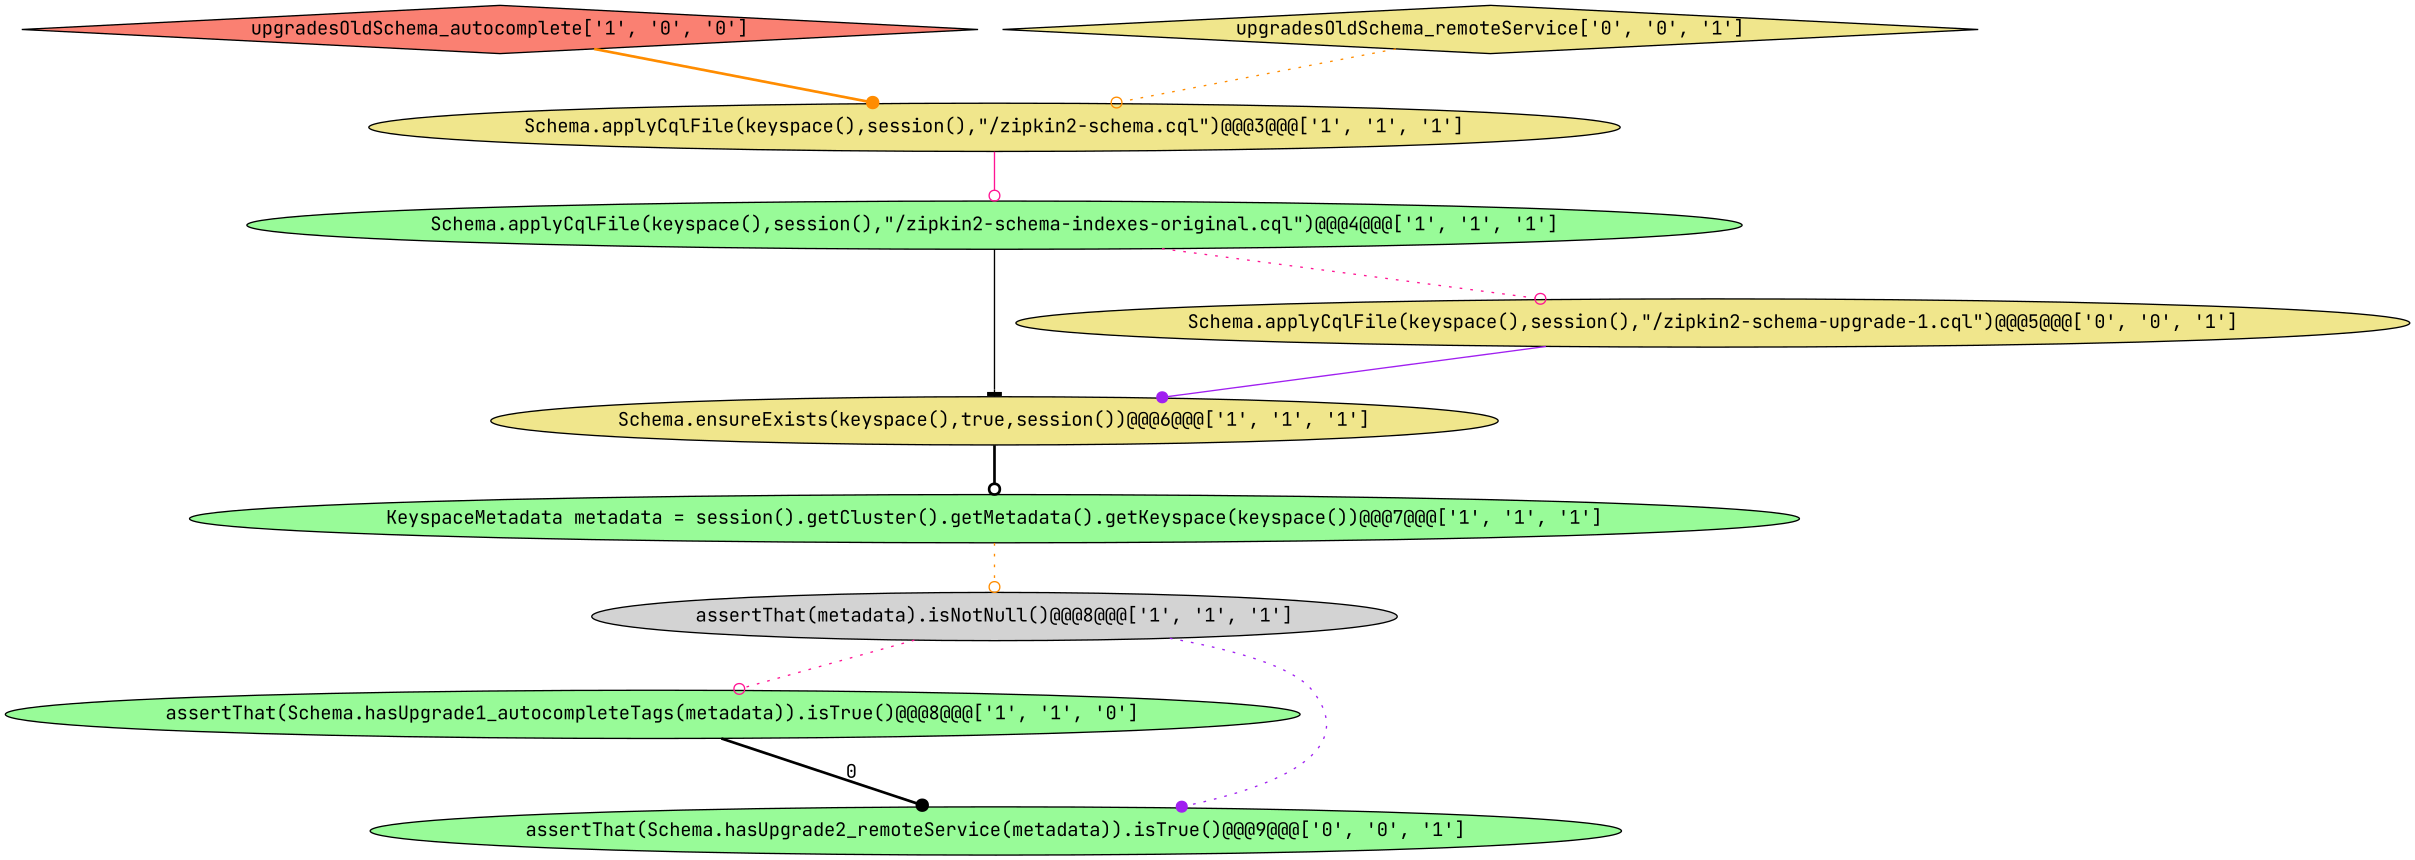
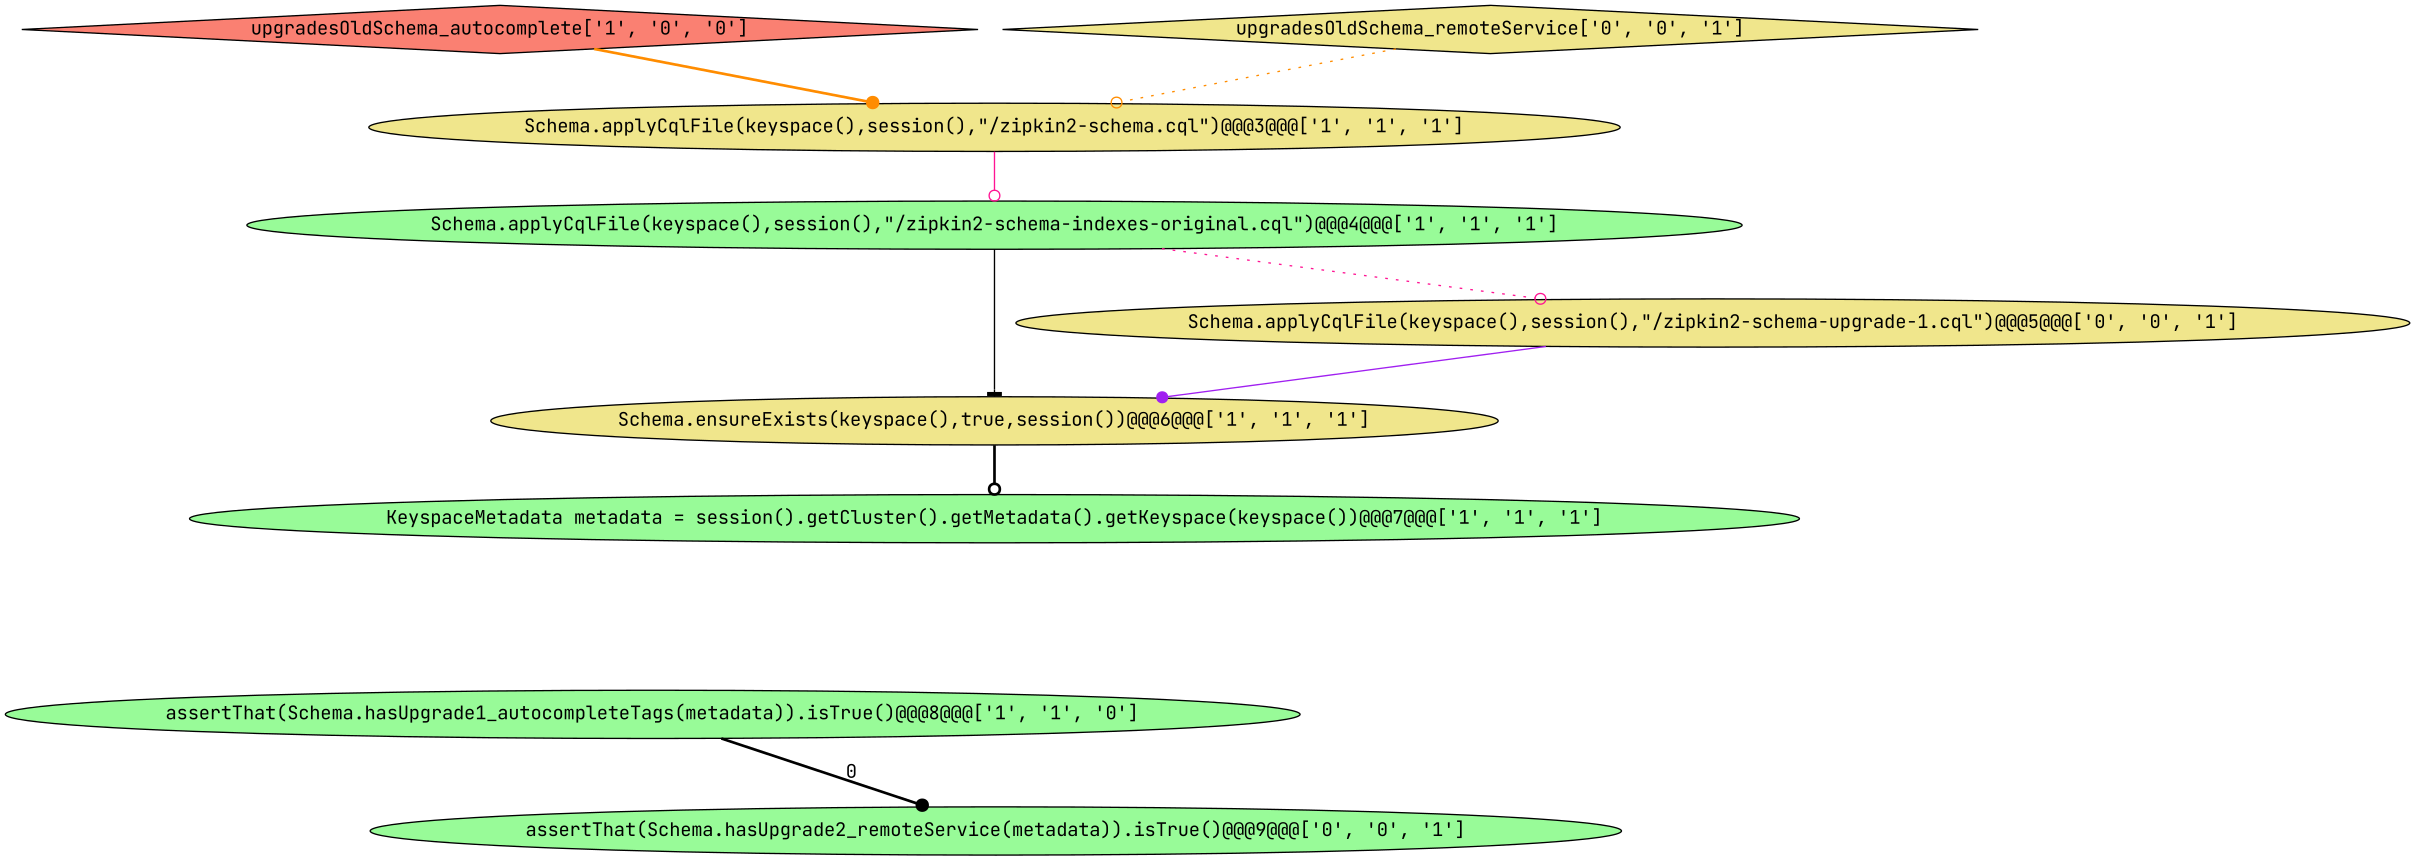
node "assertThat(metadata).isNotNull()@@@8@@@['1', '1', '1']": removed
